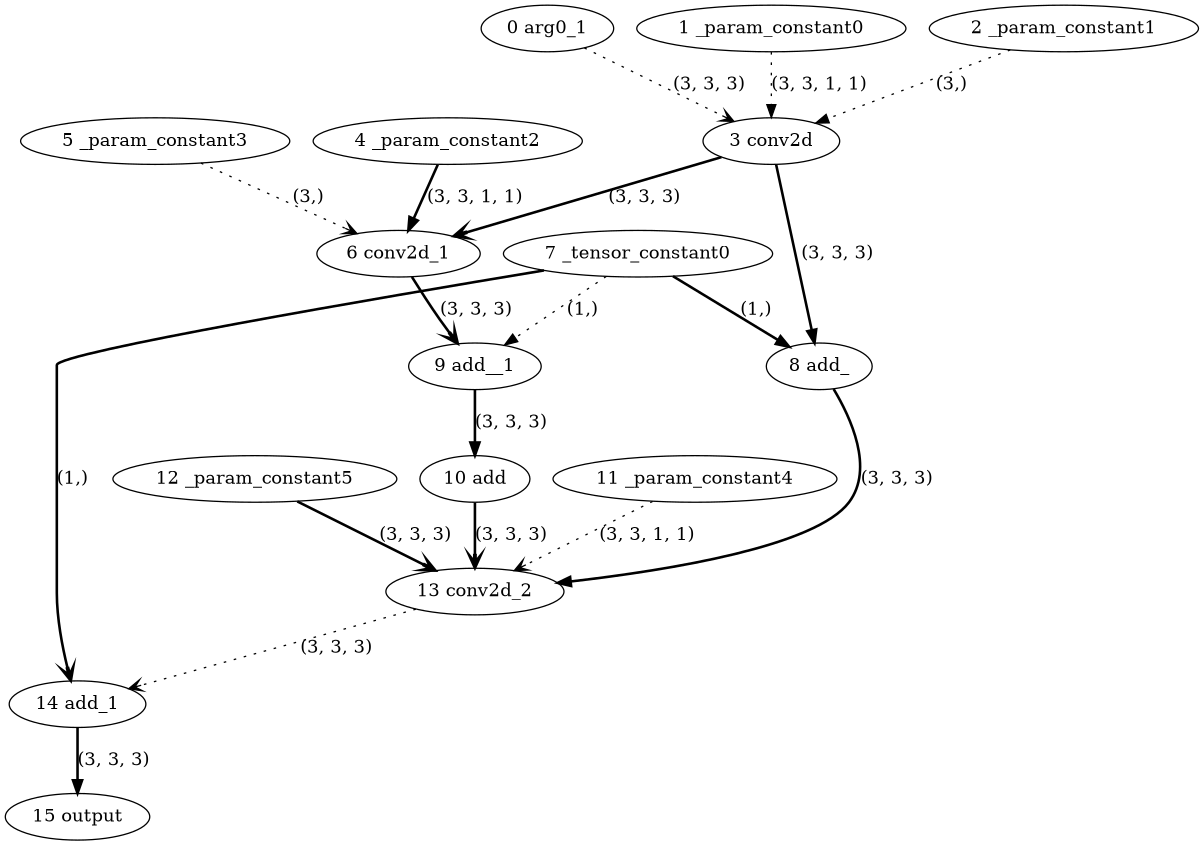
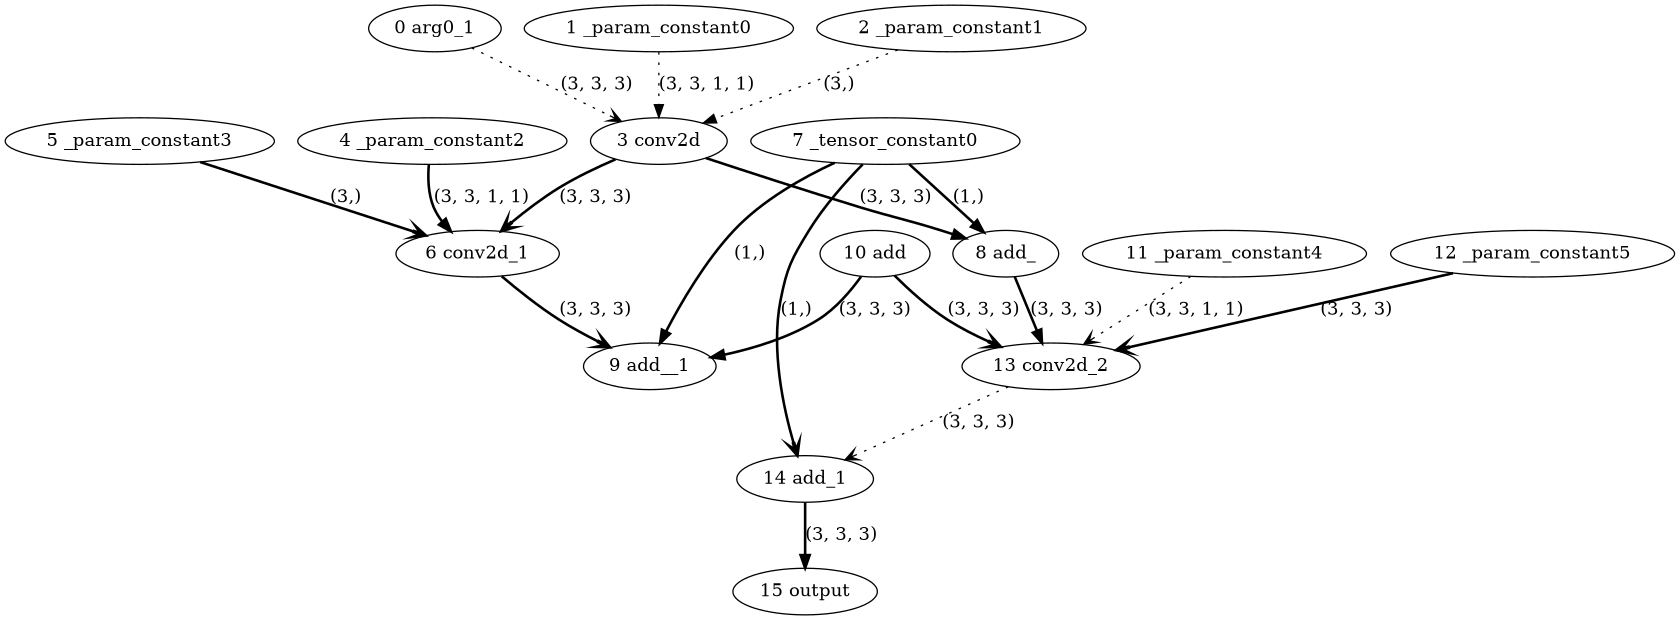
edge "5 _param_constant3" -> "6 conv2d_1": style dotted -> bold
edge "7 _tensor_constant0" -> "9 add__1": style dotted -> bold
edge "9 add__1" -> "10 add": reversed
